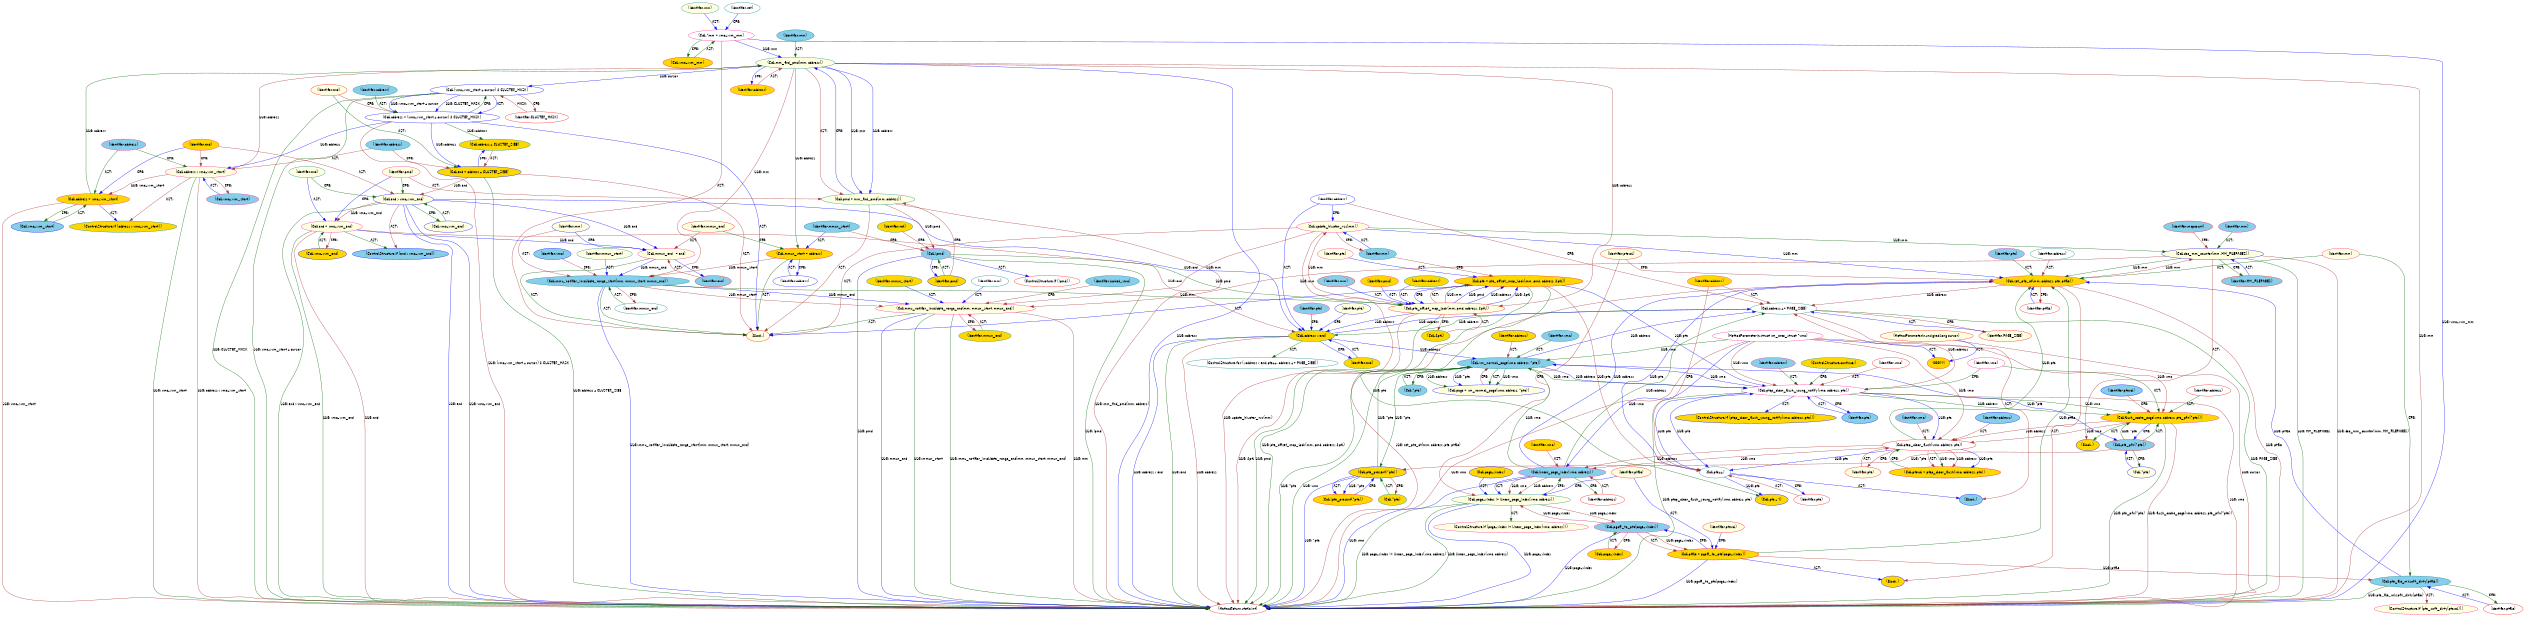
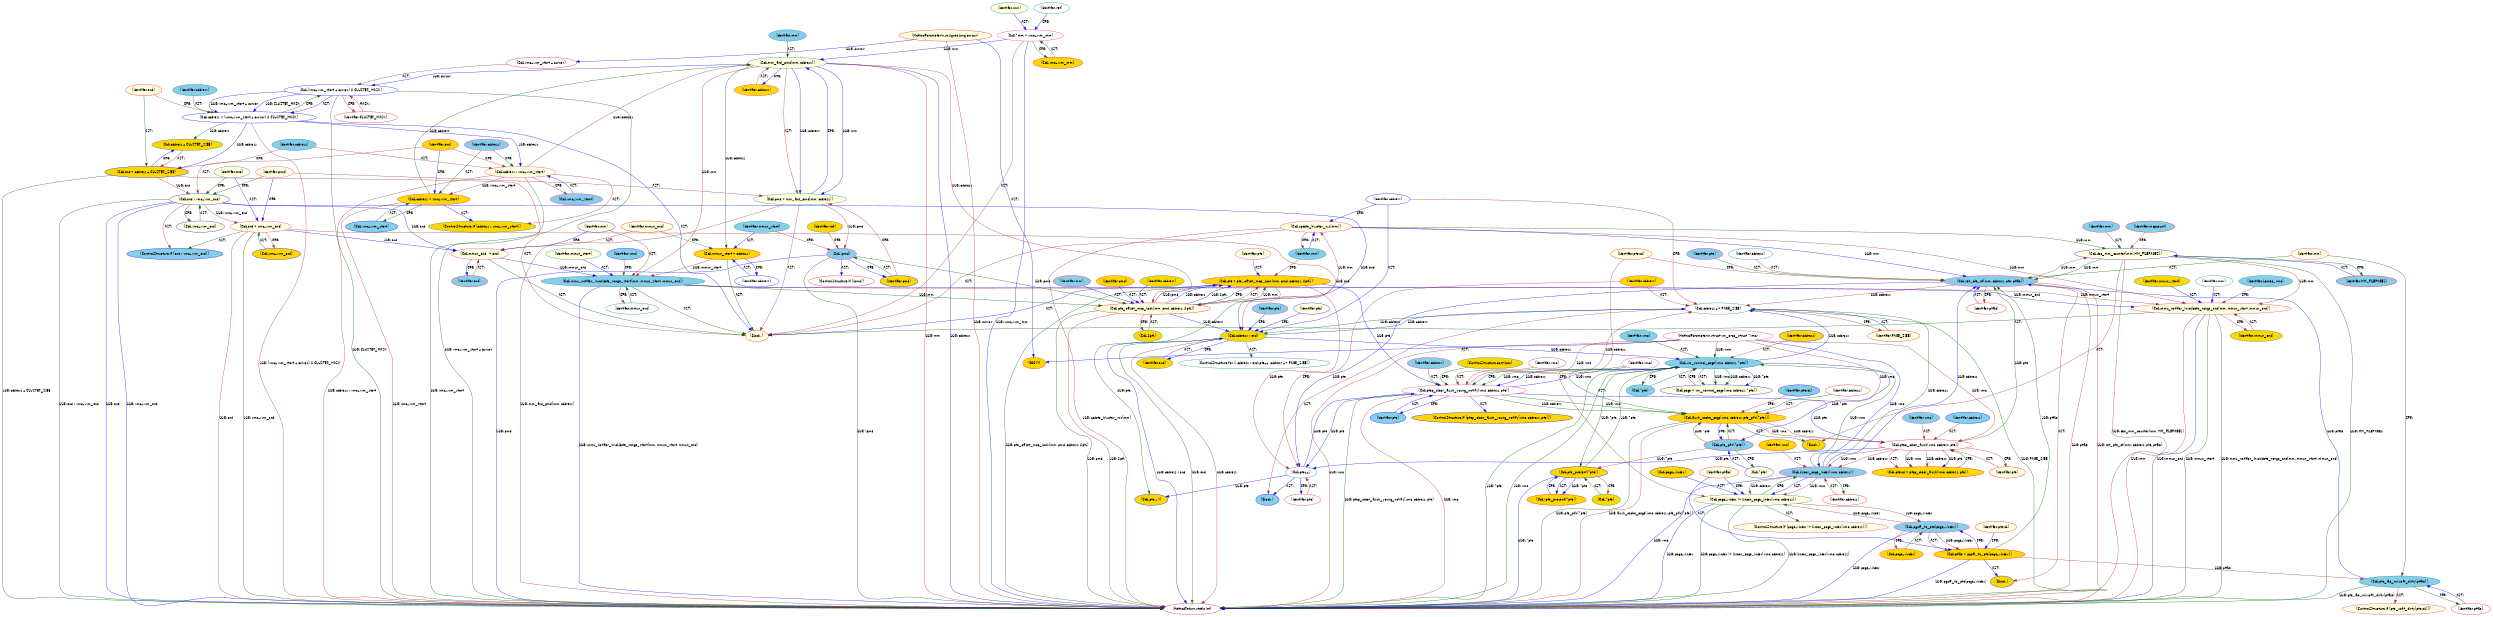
node "(Call,vma->vm_start + cursor)": added
node "(Call,set_pte_at(mm, address, pte, ptfile))": fillcolor gold -> skyblue
